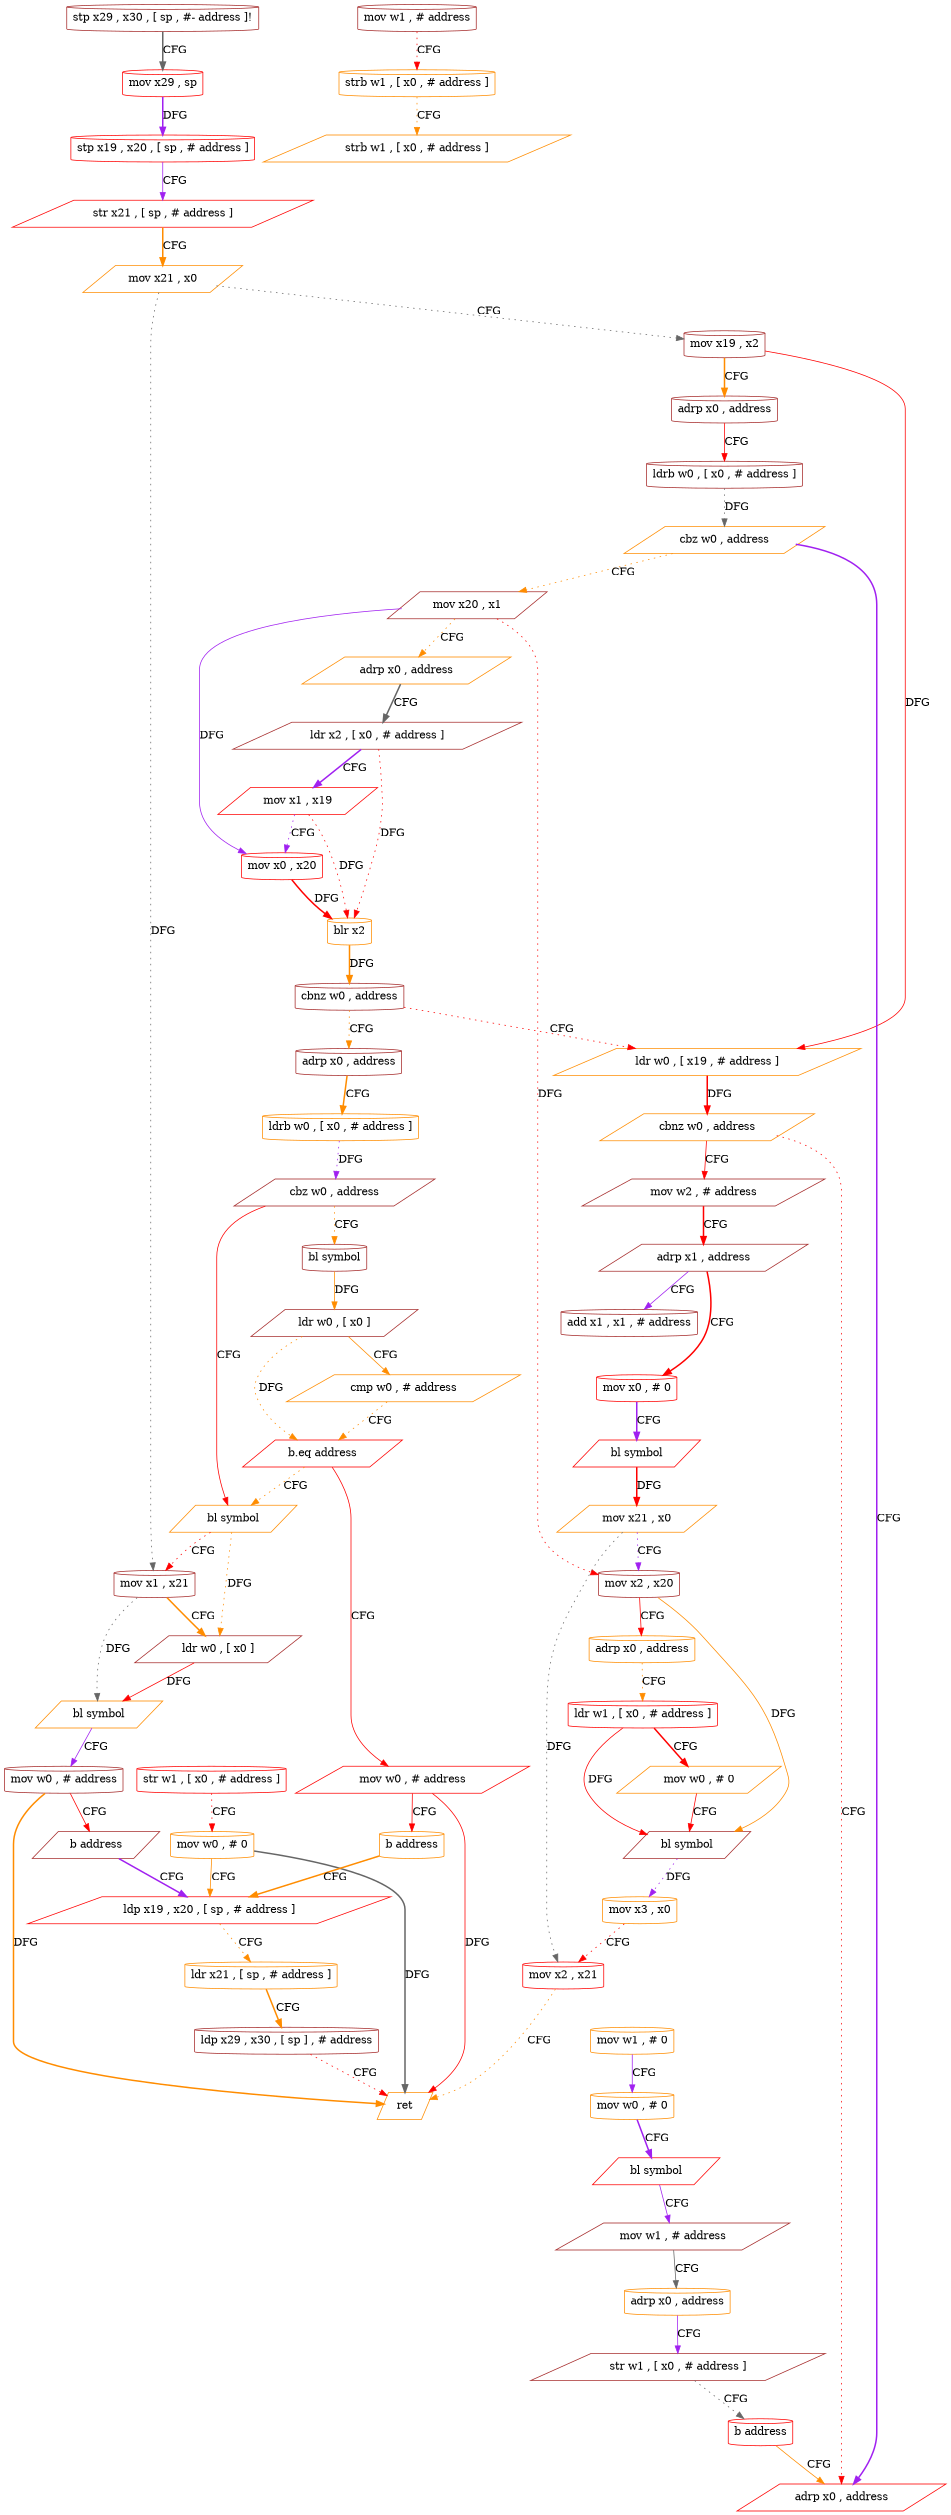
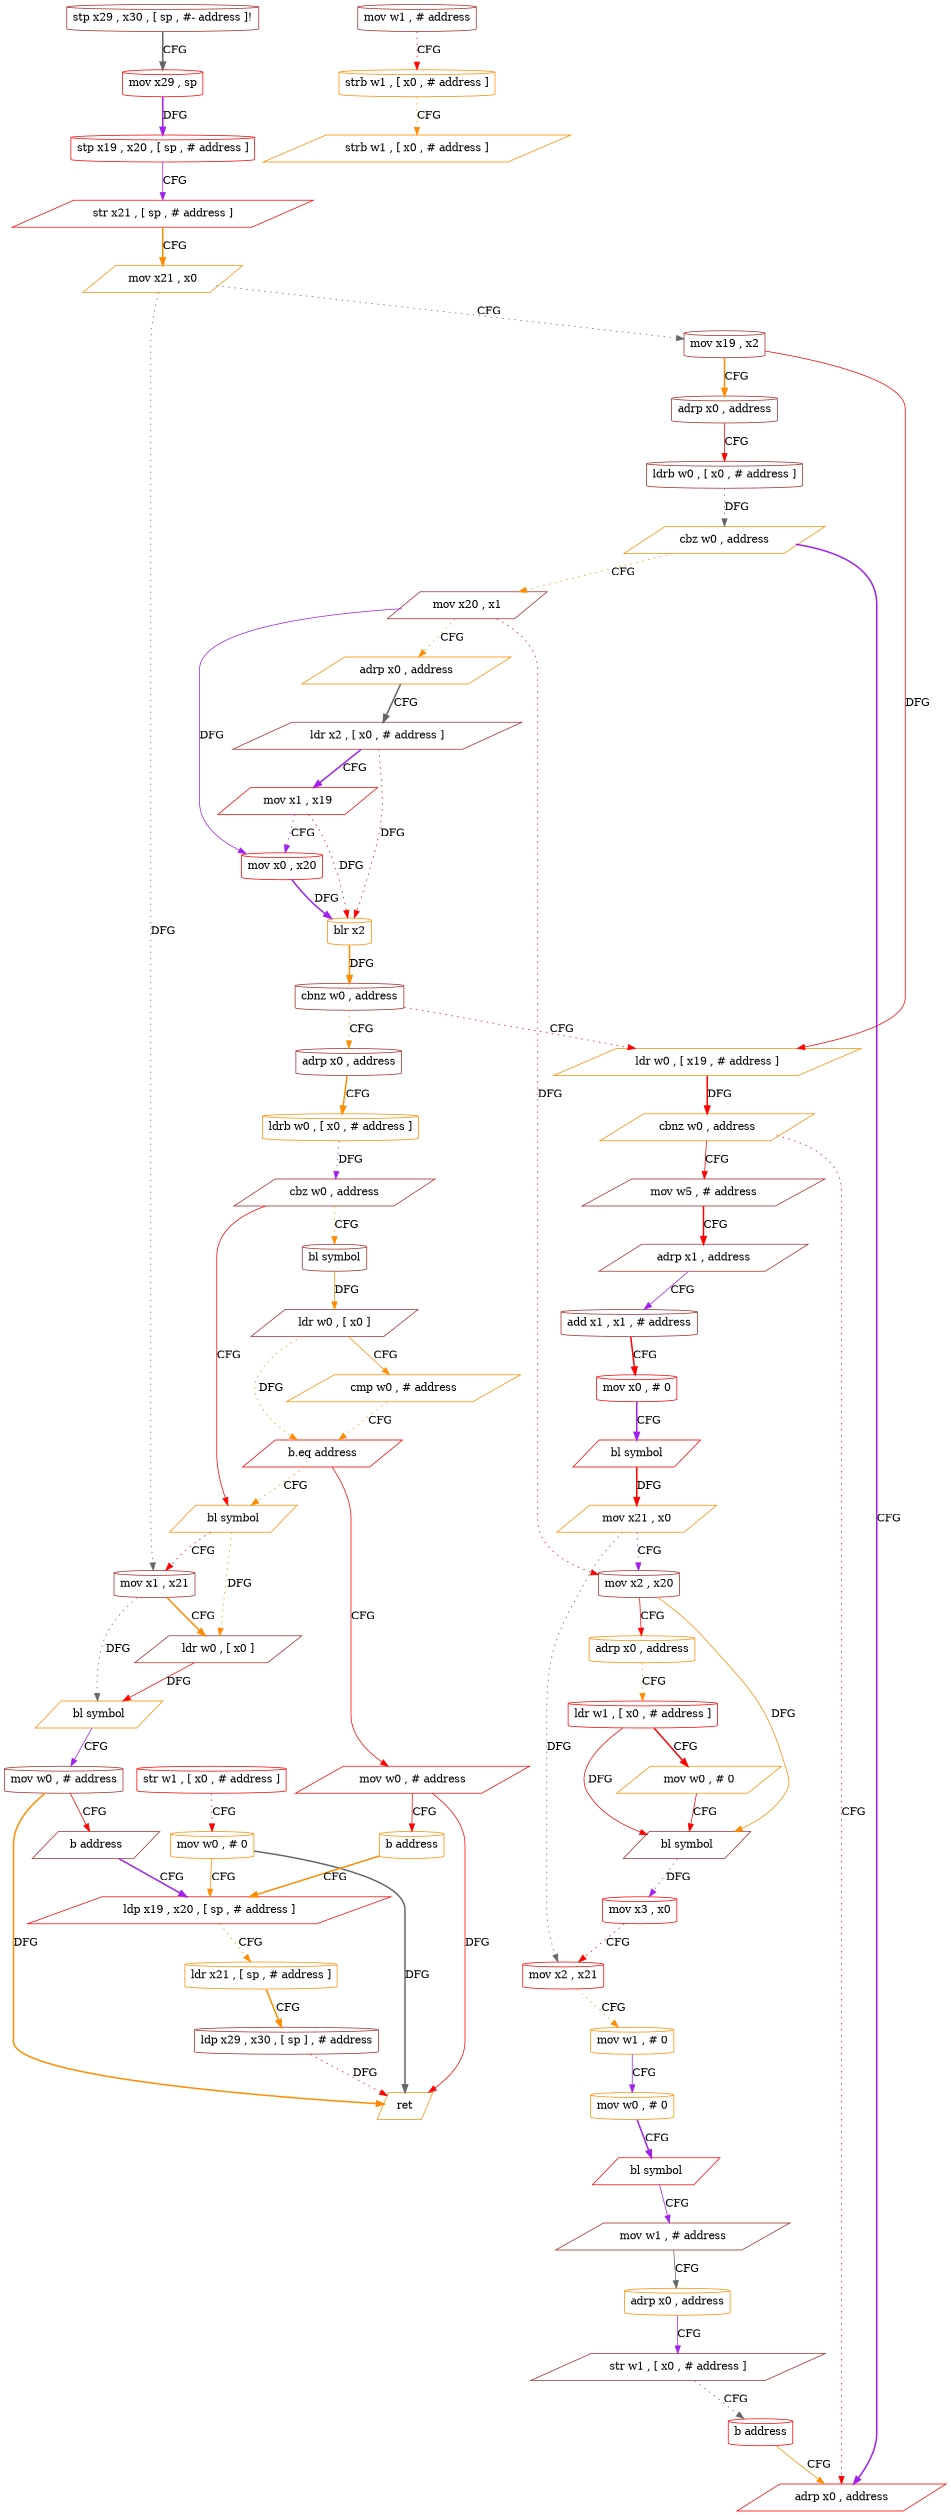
edge "mov x0 , x20" -> "blr x2": color red -> purple
node "mov w2 , # address": label "mov w2 , # address" -> "mov w5 , # address"
edge "adrp x1 , address" -> "mov x0 , # 0": now "add x1 , x1 , # address" -> "mov x0 , # 0"
node "mov x3 , x0": color darkorange -> red
edge "mov x2 , x21" -> "ret": now "mov x2 , x21" -> "mov w1 , # 0"
edge "ldp x29 , x30 , [ sp ] , # address" -> "ret": label "CFG" -> "DFG"
